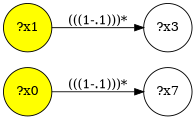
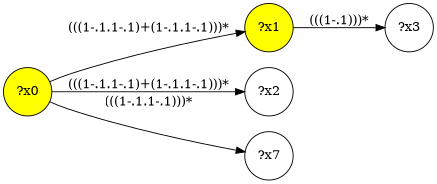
edge "?x0" -> "?x1": added, label "(((1-.1.1-.1)+(1-.1.1-.1)))*"
edge "?x0" -> "?x7": label "(((1-.1)))*" -> "(((1-.1.1-.1)))*"
node "?x2": added
